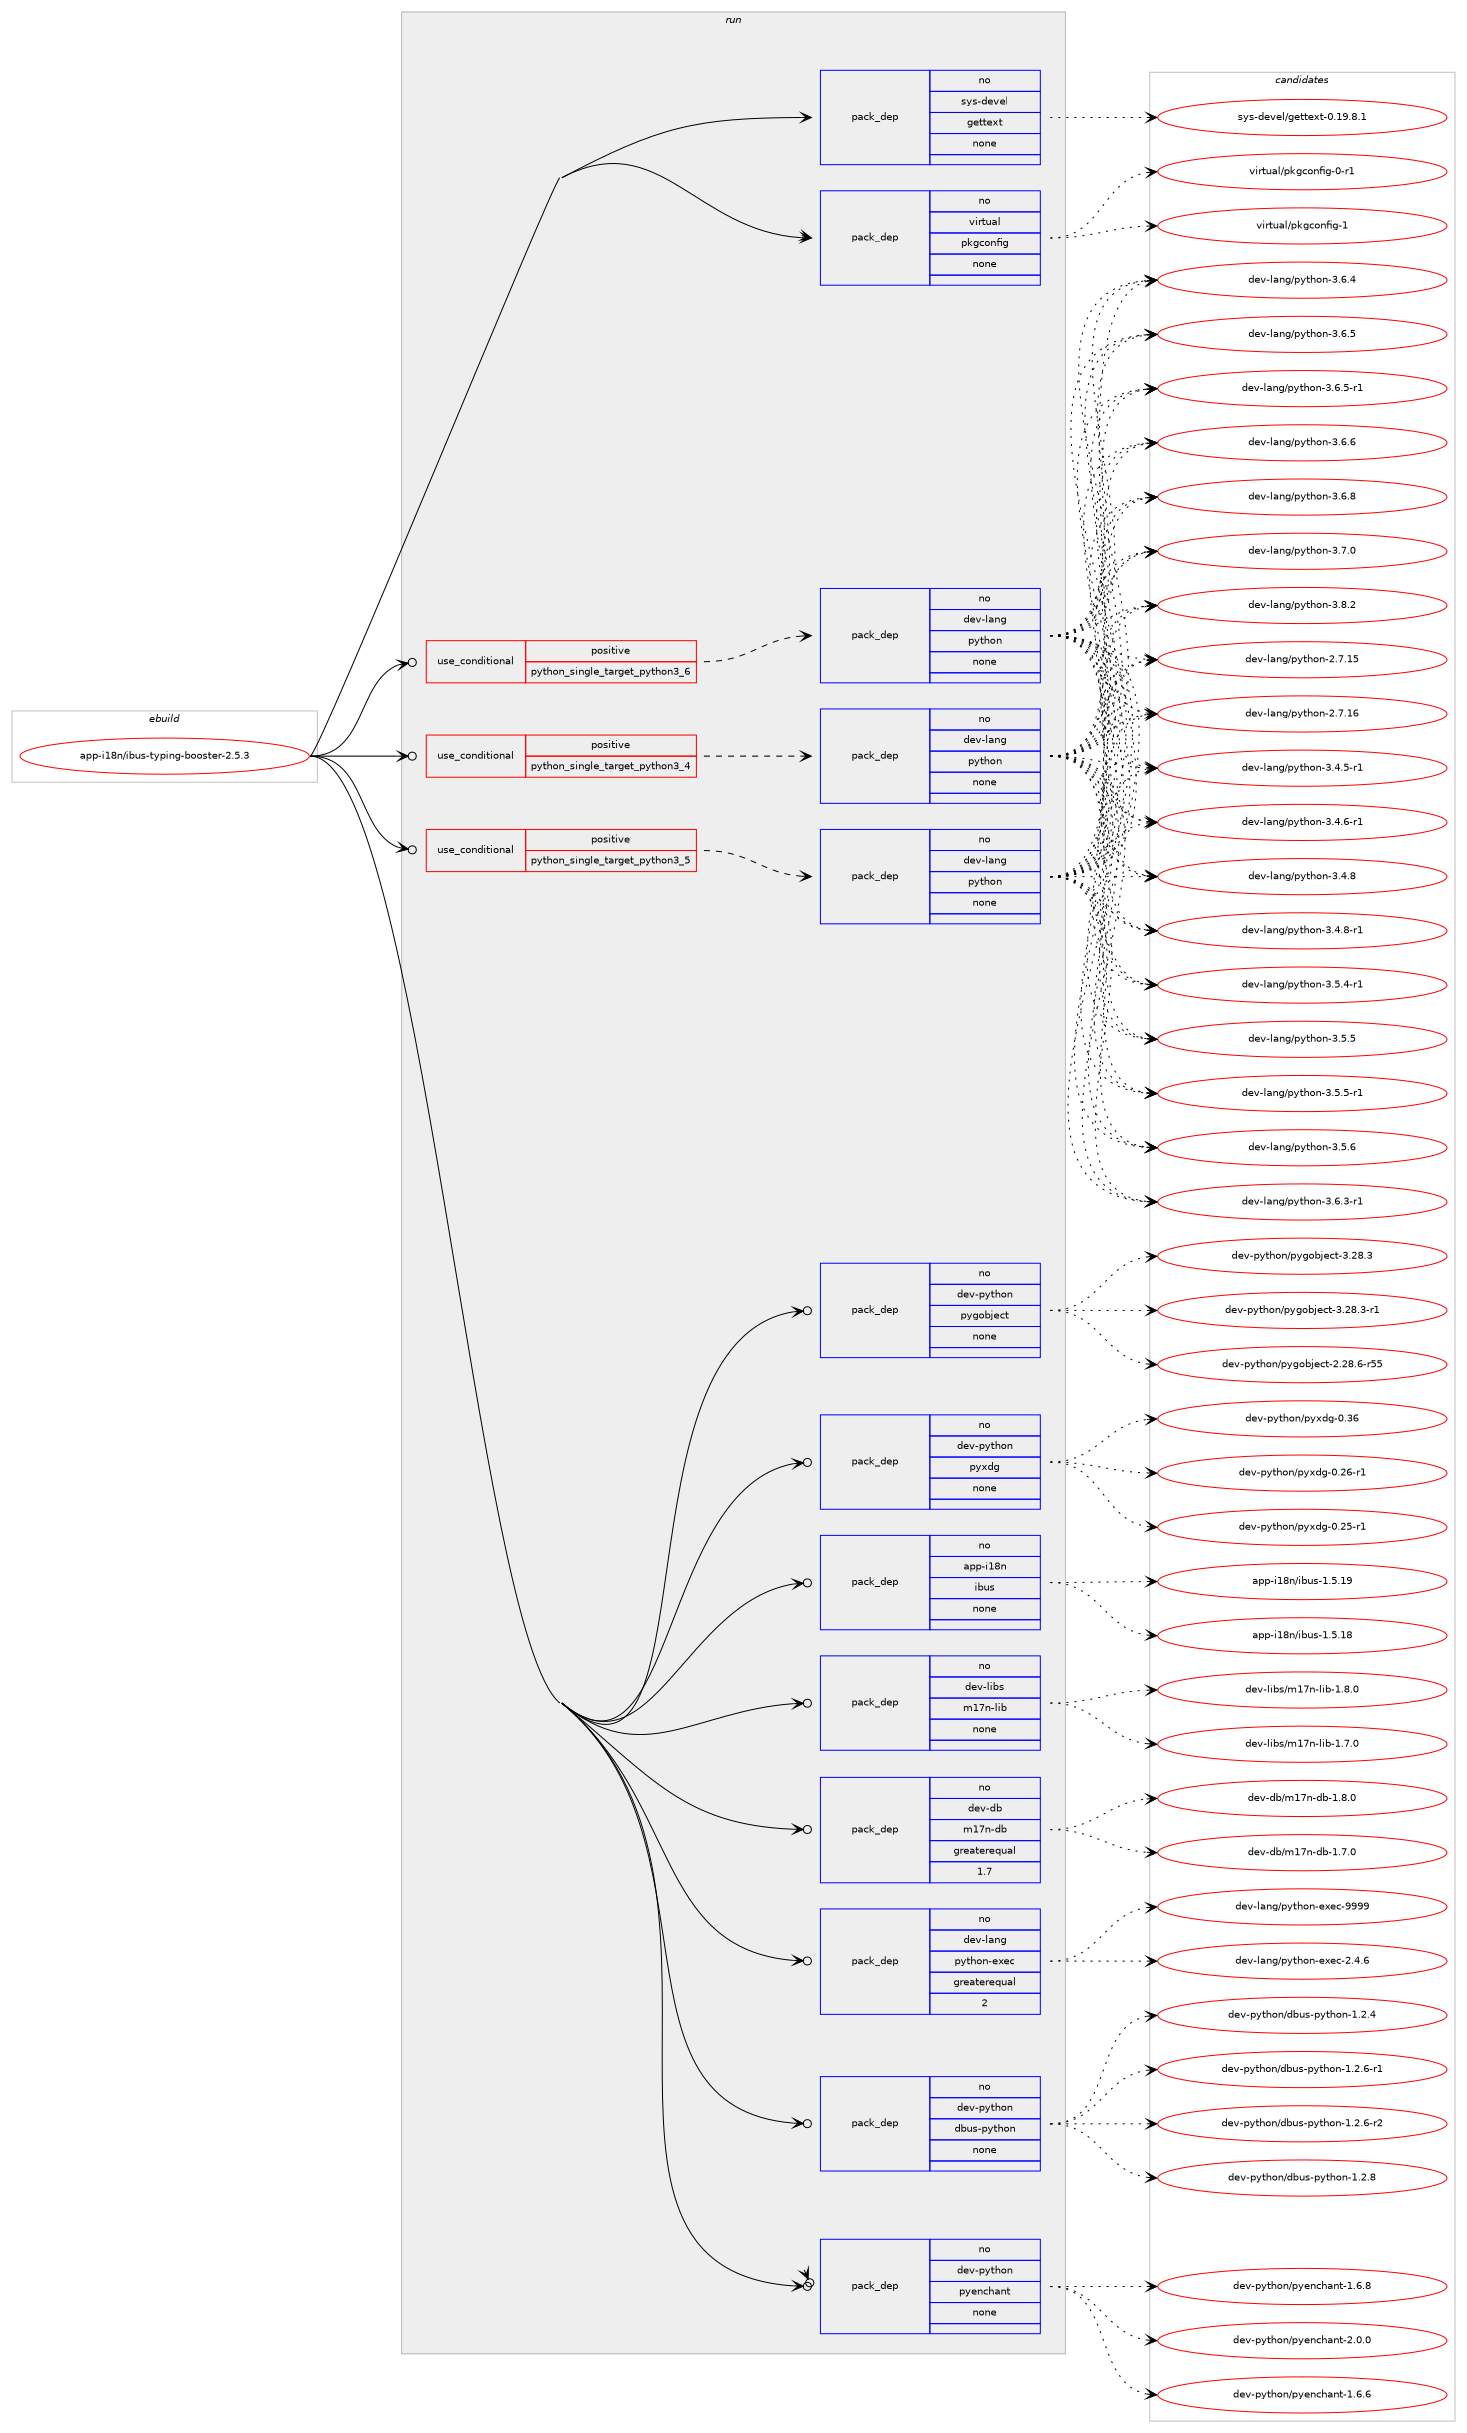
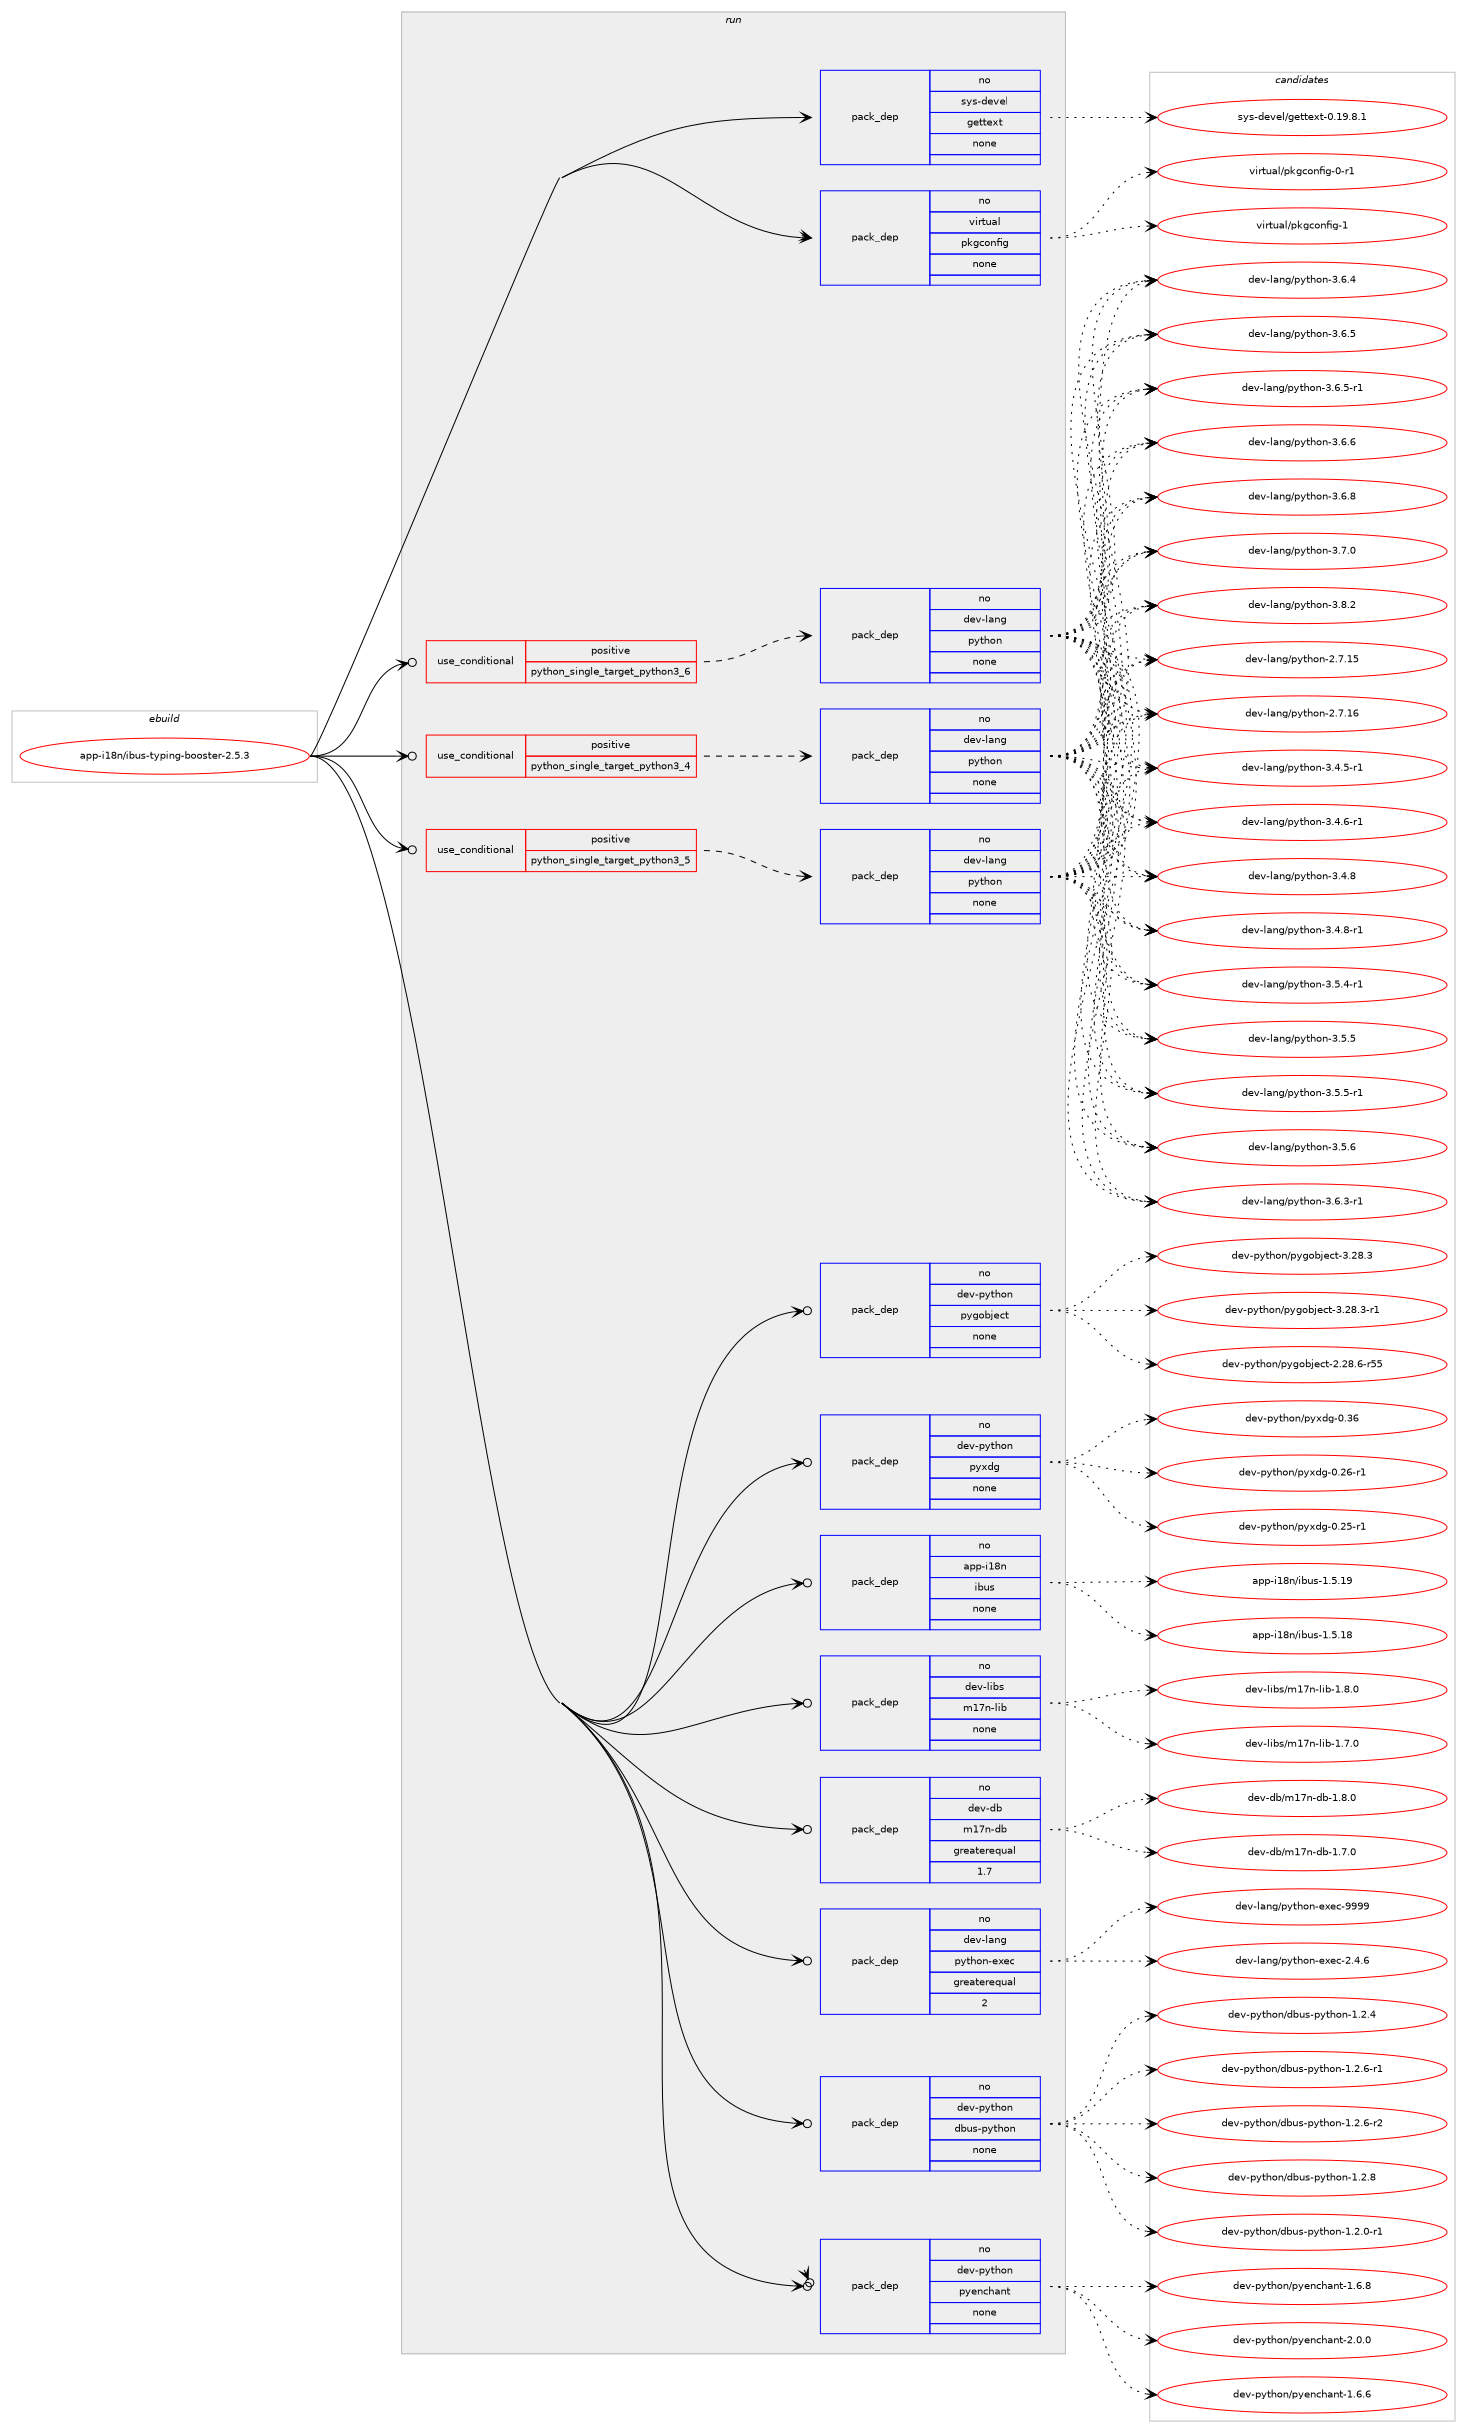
node "dev-python/dbus-python-1.2.0-r1": added
